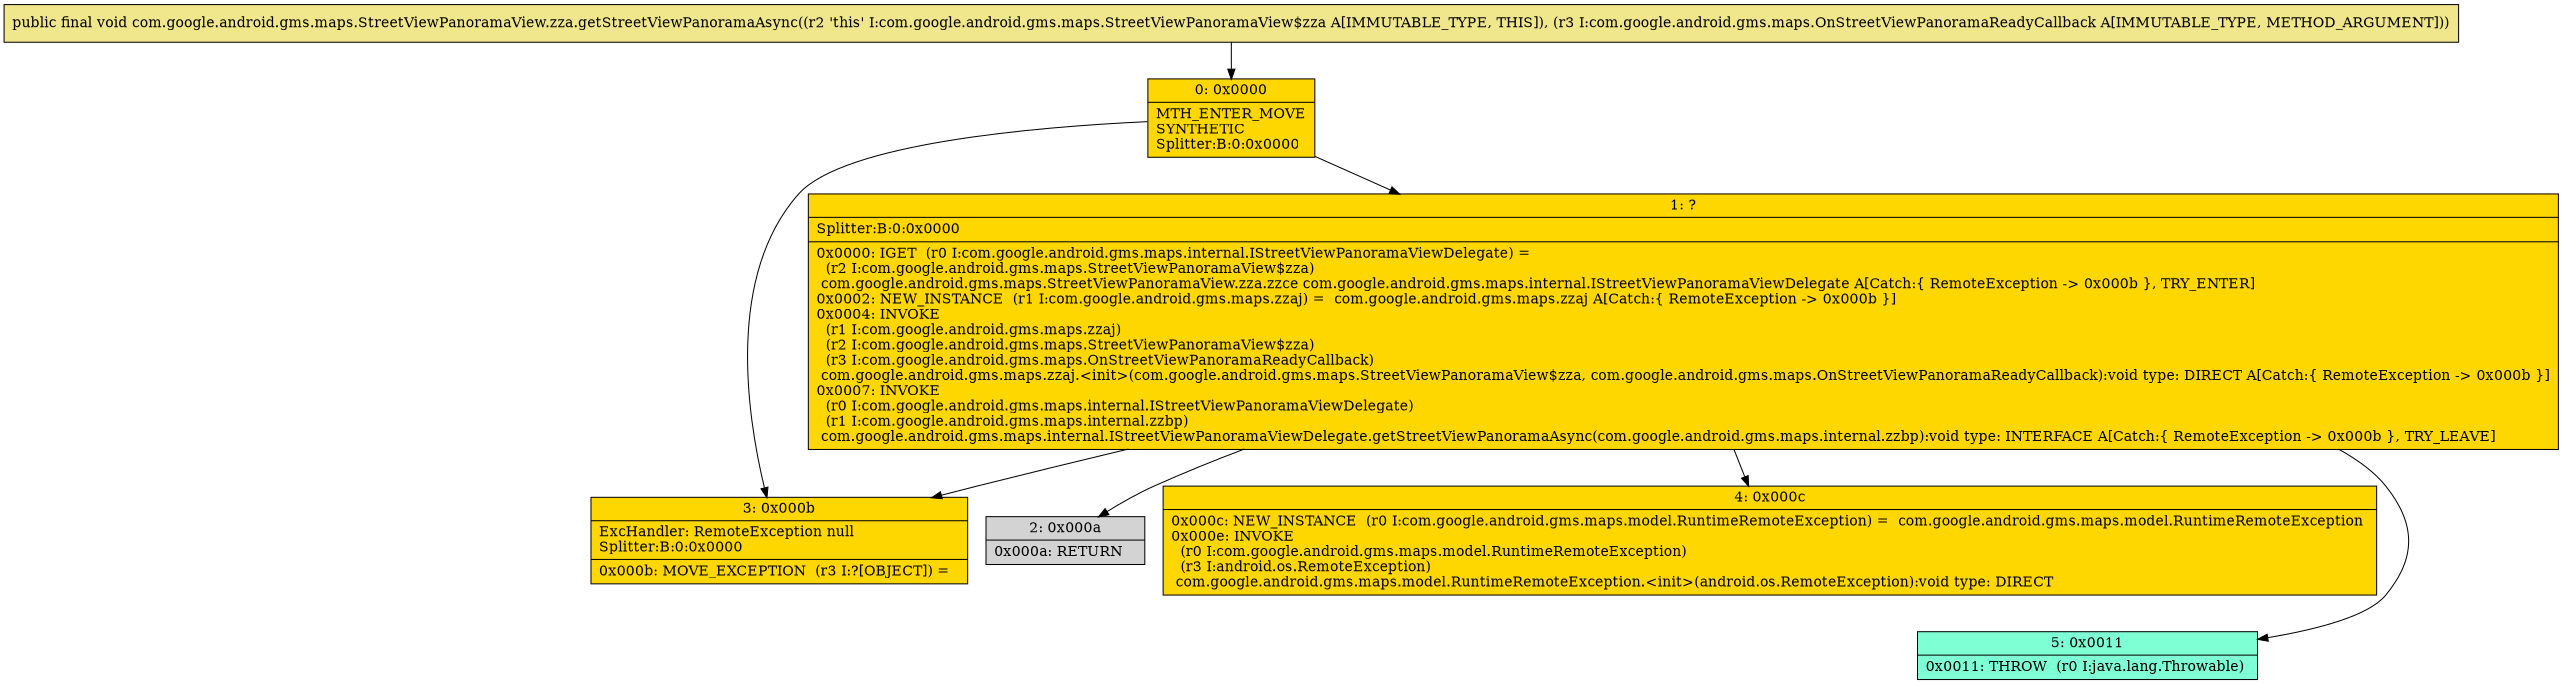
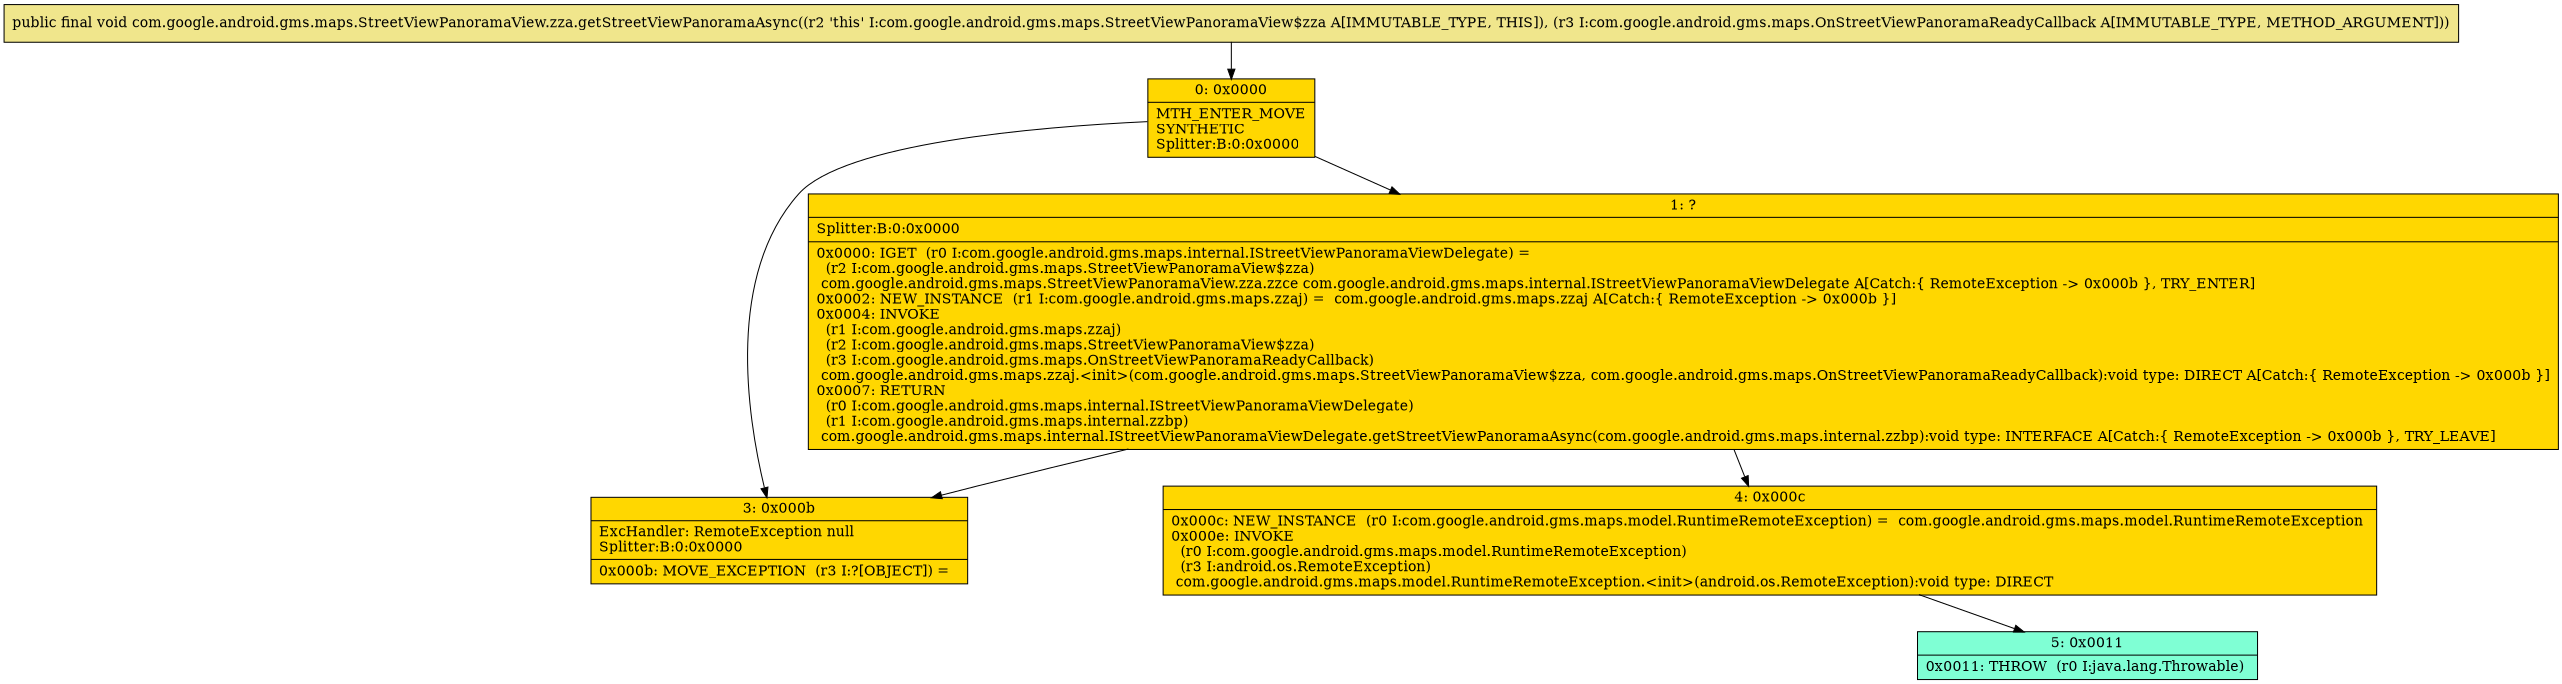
node "1: ?": text "0x0007: INVOKE" -> "0x0007: RETURN"
node "2: 0x000a": removed
edge "1: ?" -> "5: 0x0011": now "4: 0x000c" -> "5: 0x0011"
